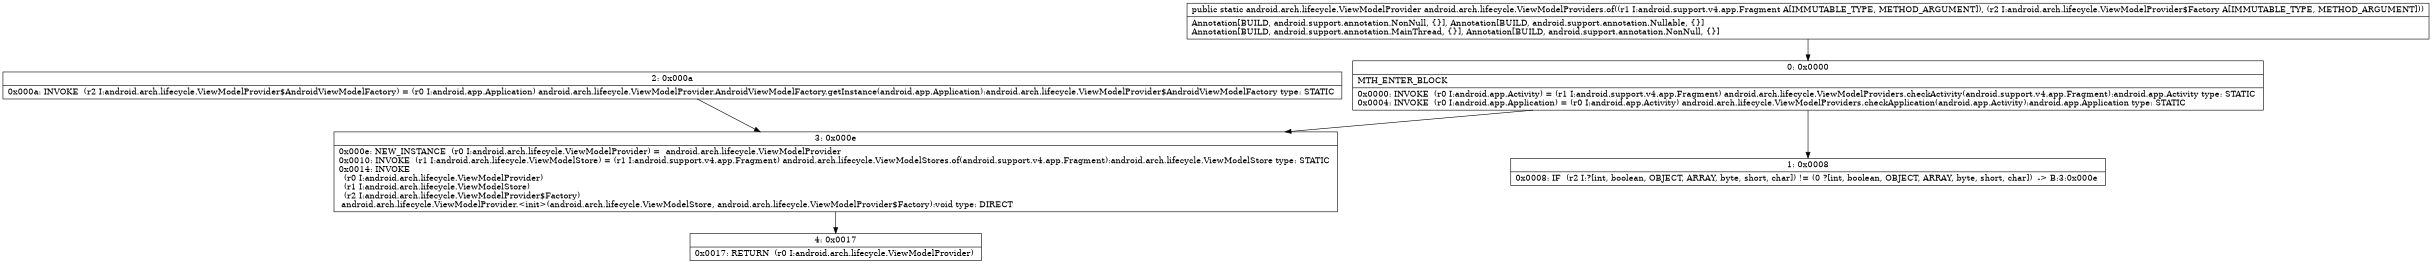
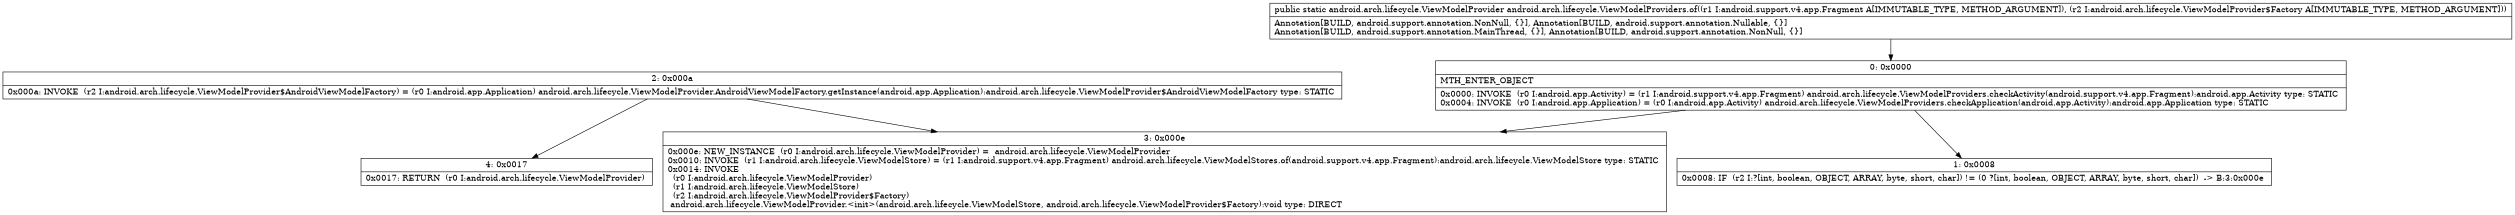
node "0: 0x0000": text "MTH_ENTER_BLOCK" -> "MTH_ENTER_OBJECT"
edge "3: 0x000e" -> "4: 0x0017": now "2: 0x000a" -> "4: 0x0017"
